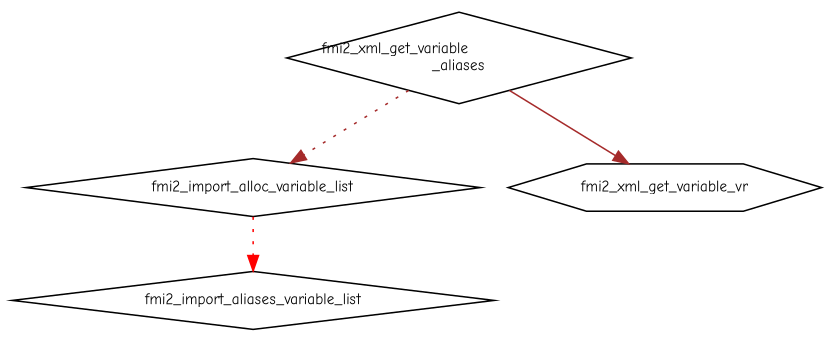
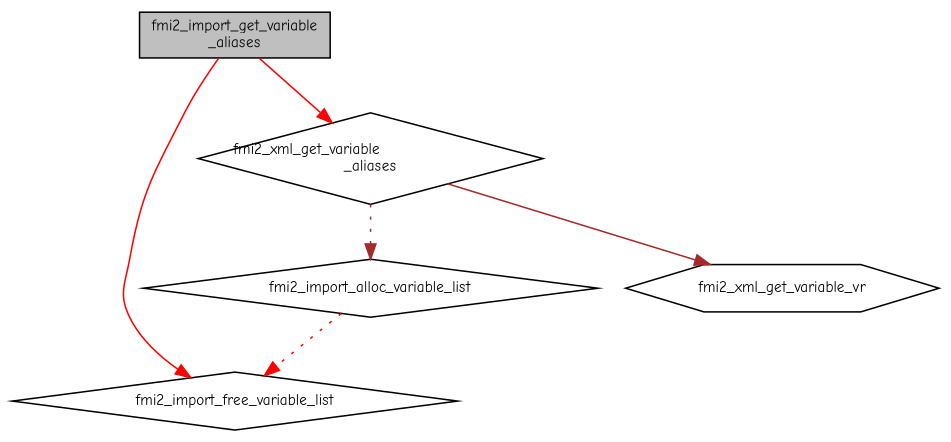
node "fmi2_import_get_variable _aliases": added
node "fmi2_import_aliases_variable_list": label "fmi2_import_aliases_variable_list" -> "fmi2_import_free_variable_list"
